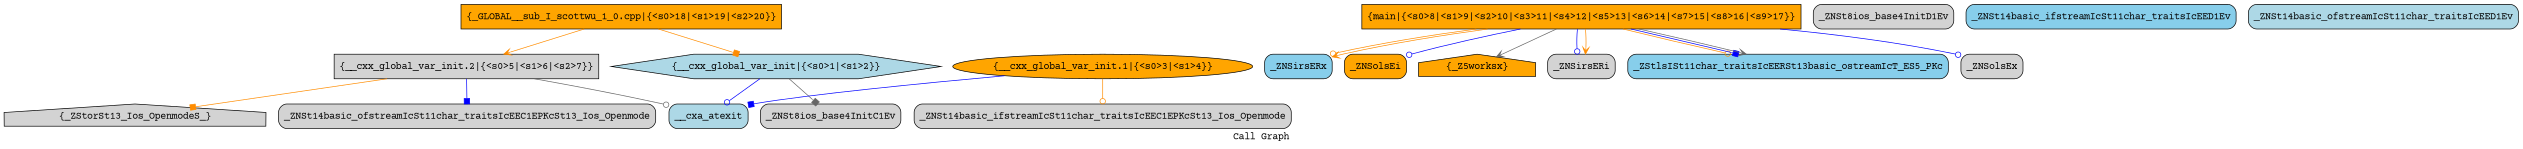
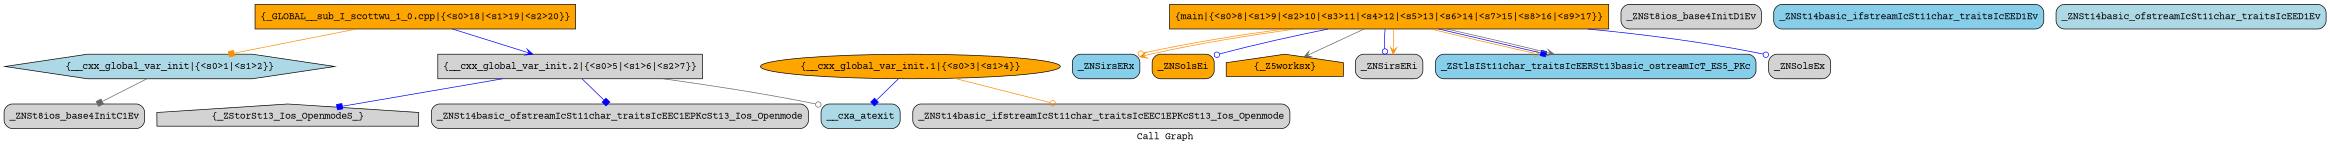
edge "{_GLOBAL__sub_I_scottwu_1_0.cpp|{<s0>18|<s1>19|<s2>20}}" -> "{__cxx_global_var_init.2|{<s0>5|<s1>6|<s2>7}}": color darkorange -> blue
edge "{__cxx_global_var_init|{<s0>1|<s1>2}}" -> "__cxa_atexit": removed
edge "{__cxx_global_var_init.2|{<s0>5|<s1>6|<s2>7}}" -> "{_ZStorSt13_Ios_OpenmodeS_}": color darkorange -> blue
